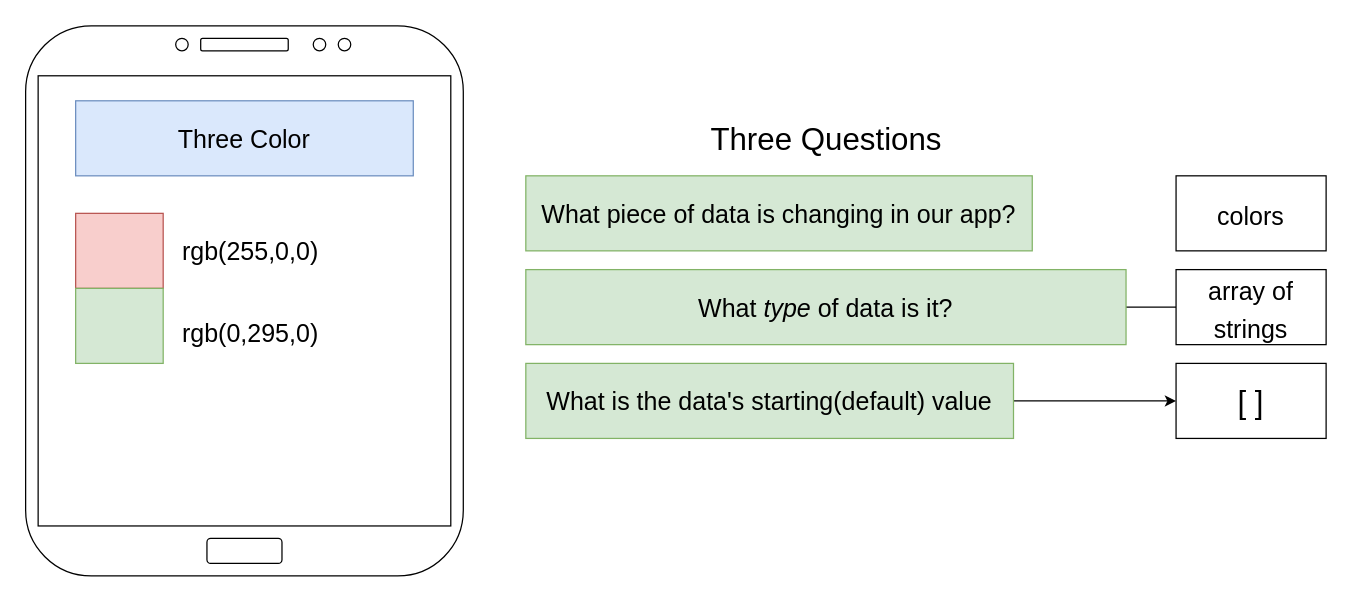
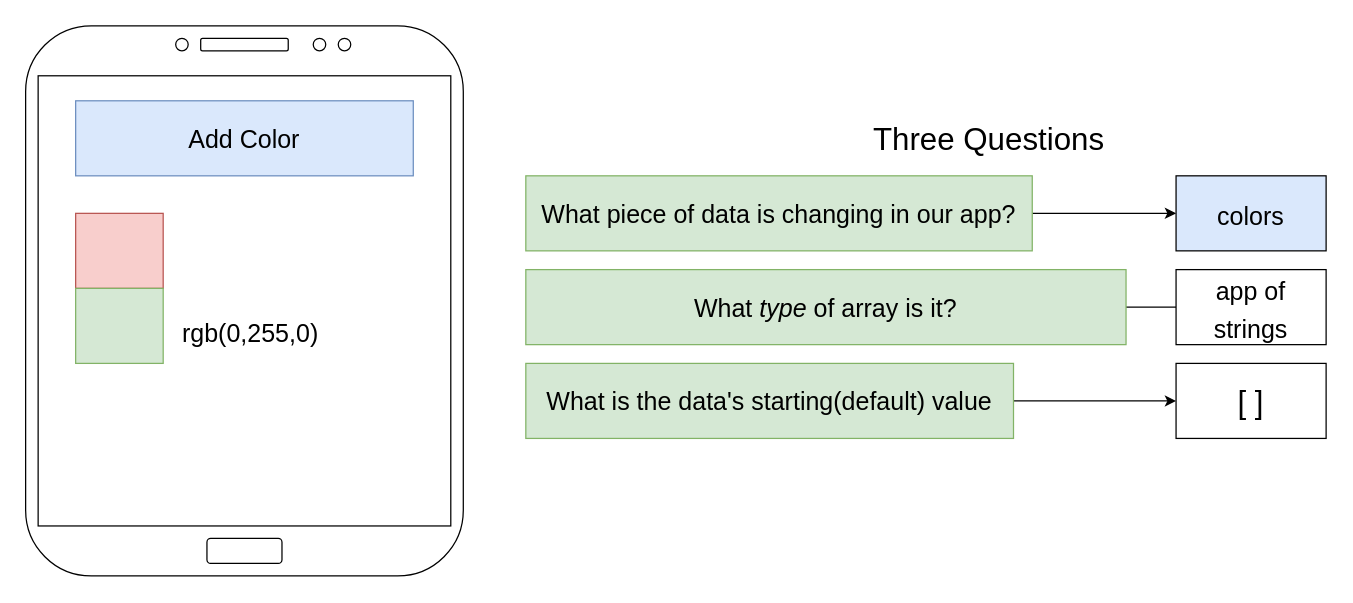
node "Three Color": label "Three Color" -> "Add Color"
node "Three Questions": moved (826, 138) -> (988, 138)
edge "What piece of data is changing in our app?" -> "colors": added
node "colors": fillcolor #ffffff -> #dae8fc
node "rgb(255,0,0)": removed
node "What type of data is it?": label "What type of data is it?" -> "What type of array is it?"
node "array of strings": label "array of strings" -> "app of strings"
node "rgb(0,295,0)": label "rgb(0,295,0)" -> "rgb(0,255,0)"
